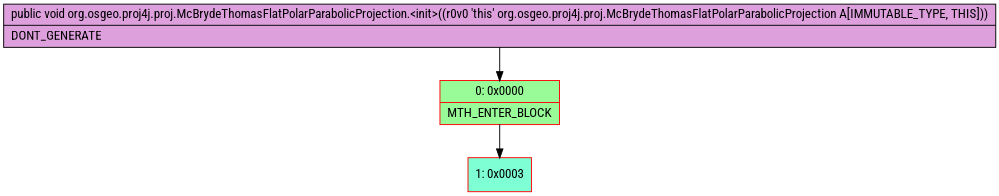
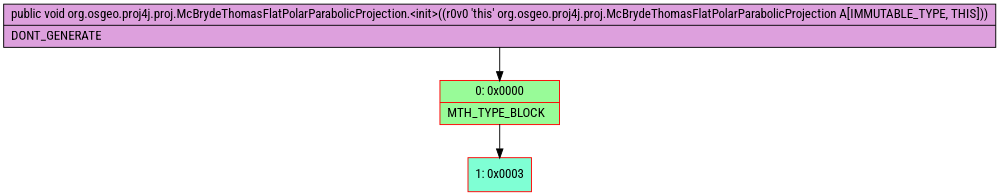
node "0: 0x0000": text "MTH_ENTER_BLOCK" -> "MTH_TYPE_BLOCK"
